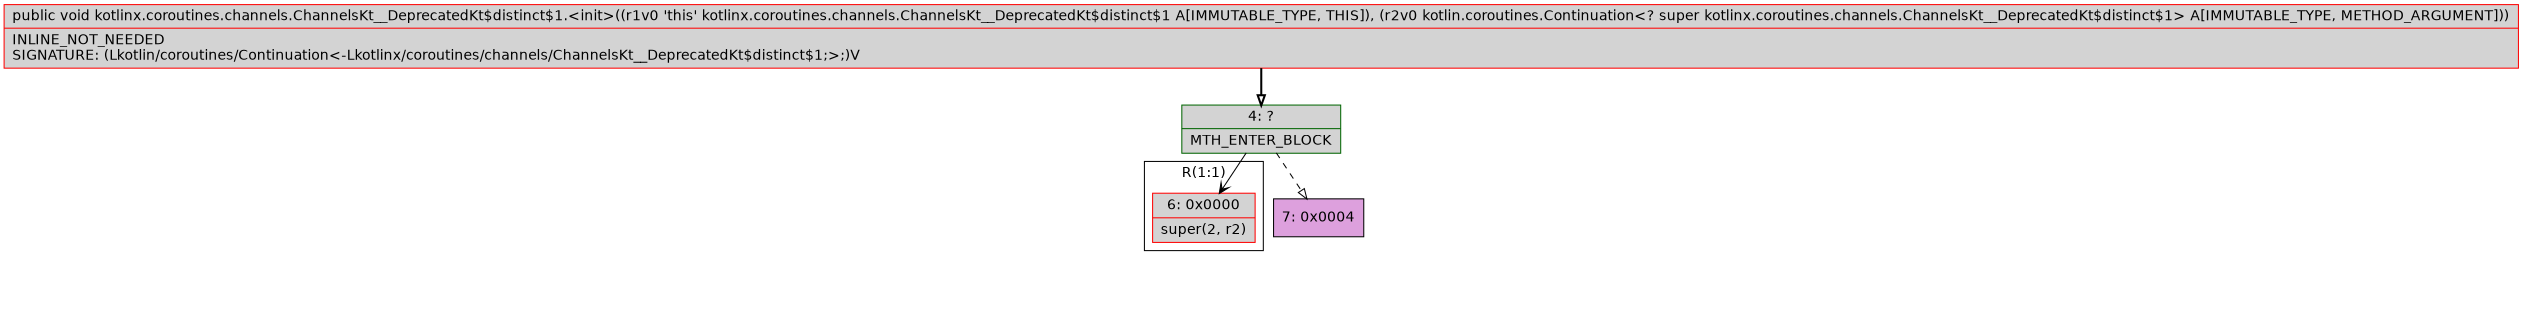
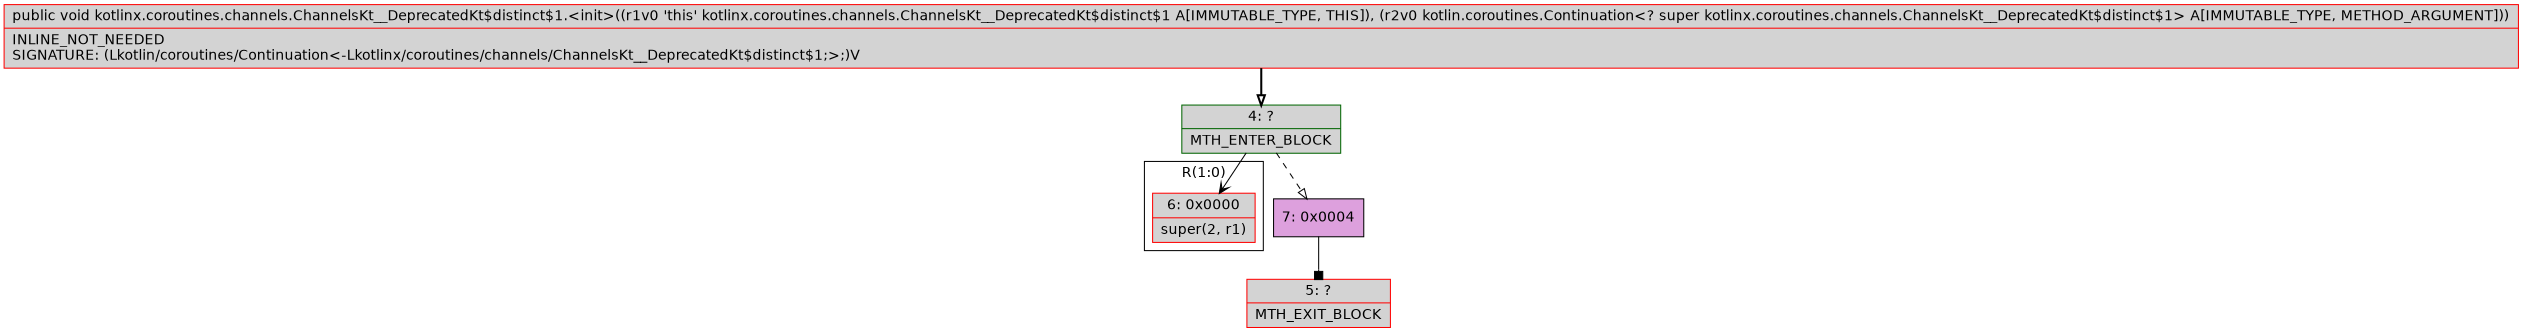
cluster "R(1:1)": label "R(1:1)" -> "R(1:0)"
node "6: 0x0000": text "super(2, r2)" -> "super(2, r1)"
node "5: ?": added
